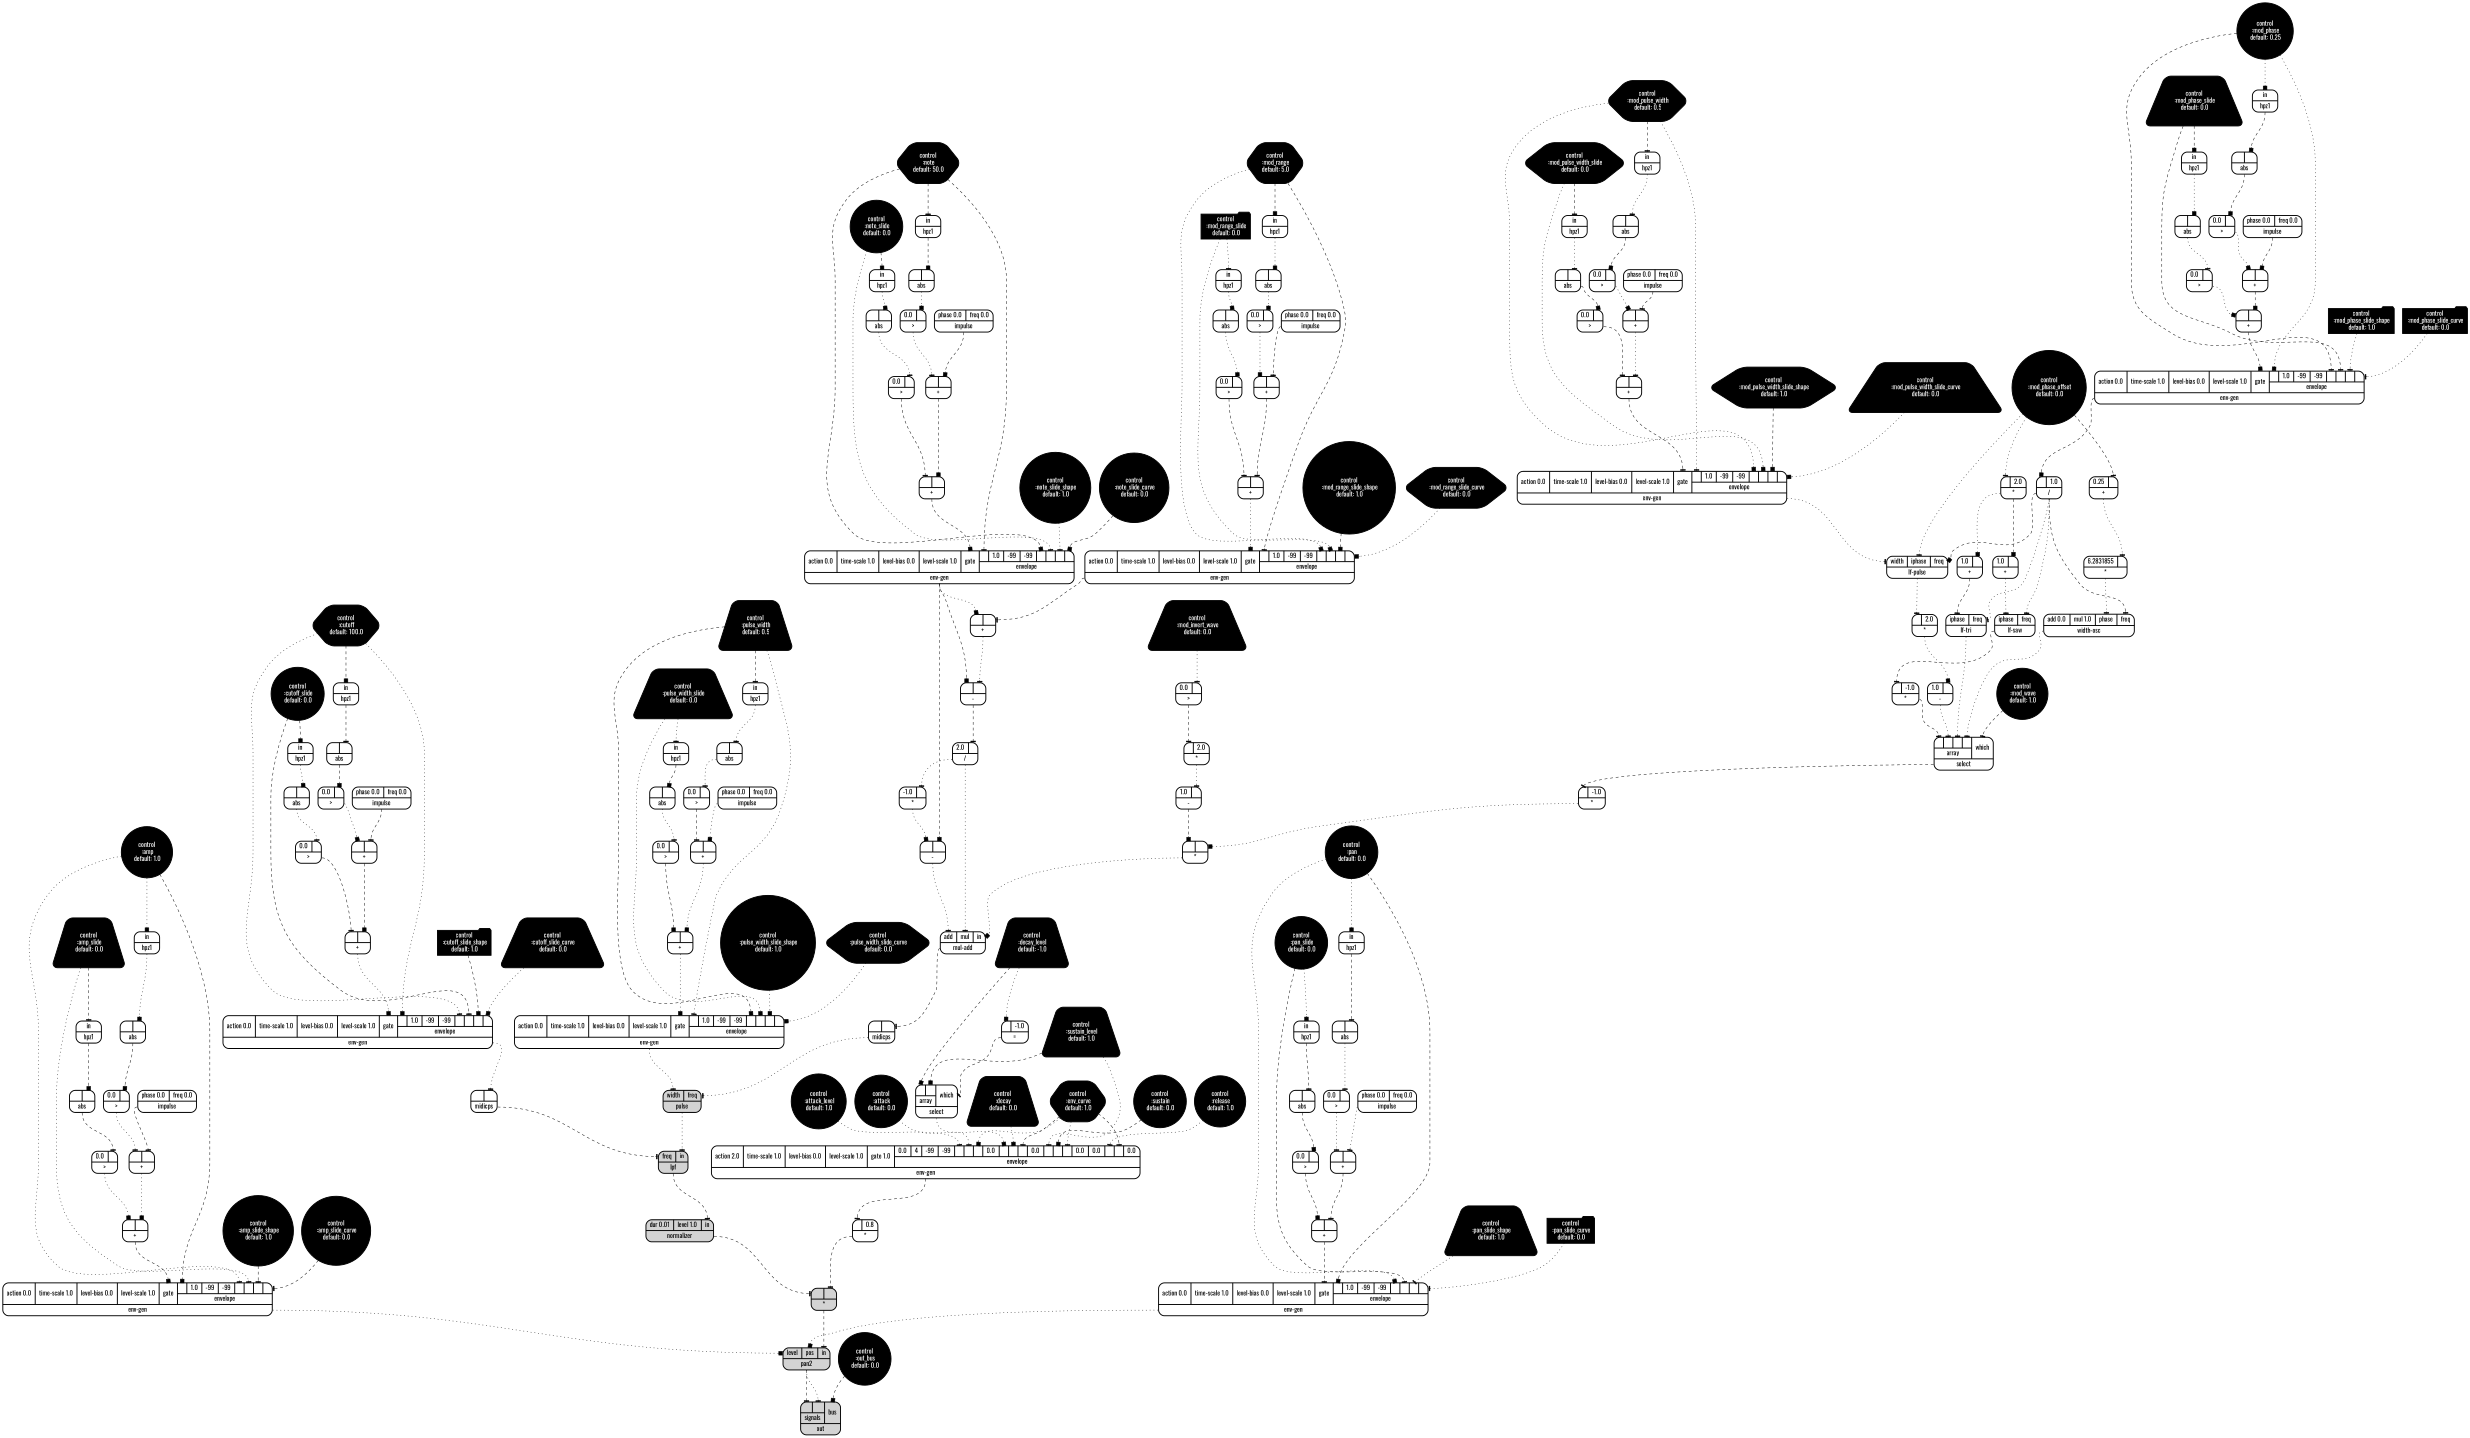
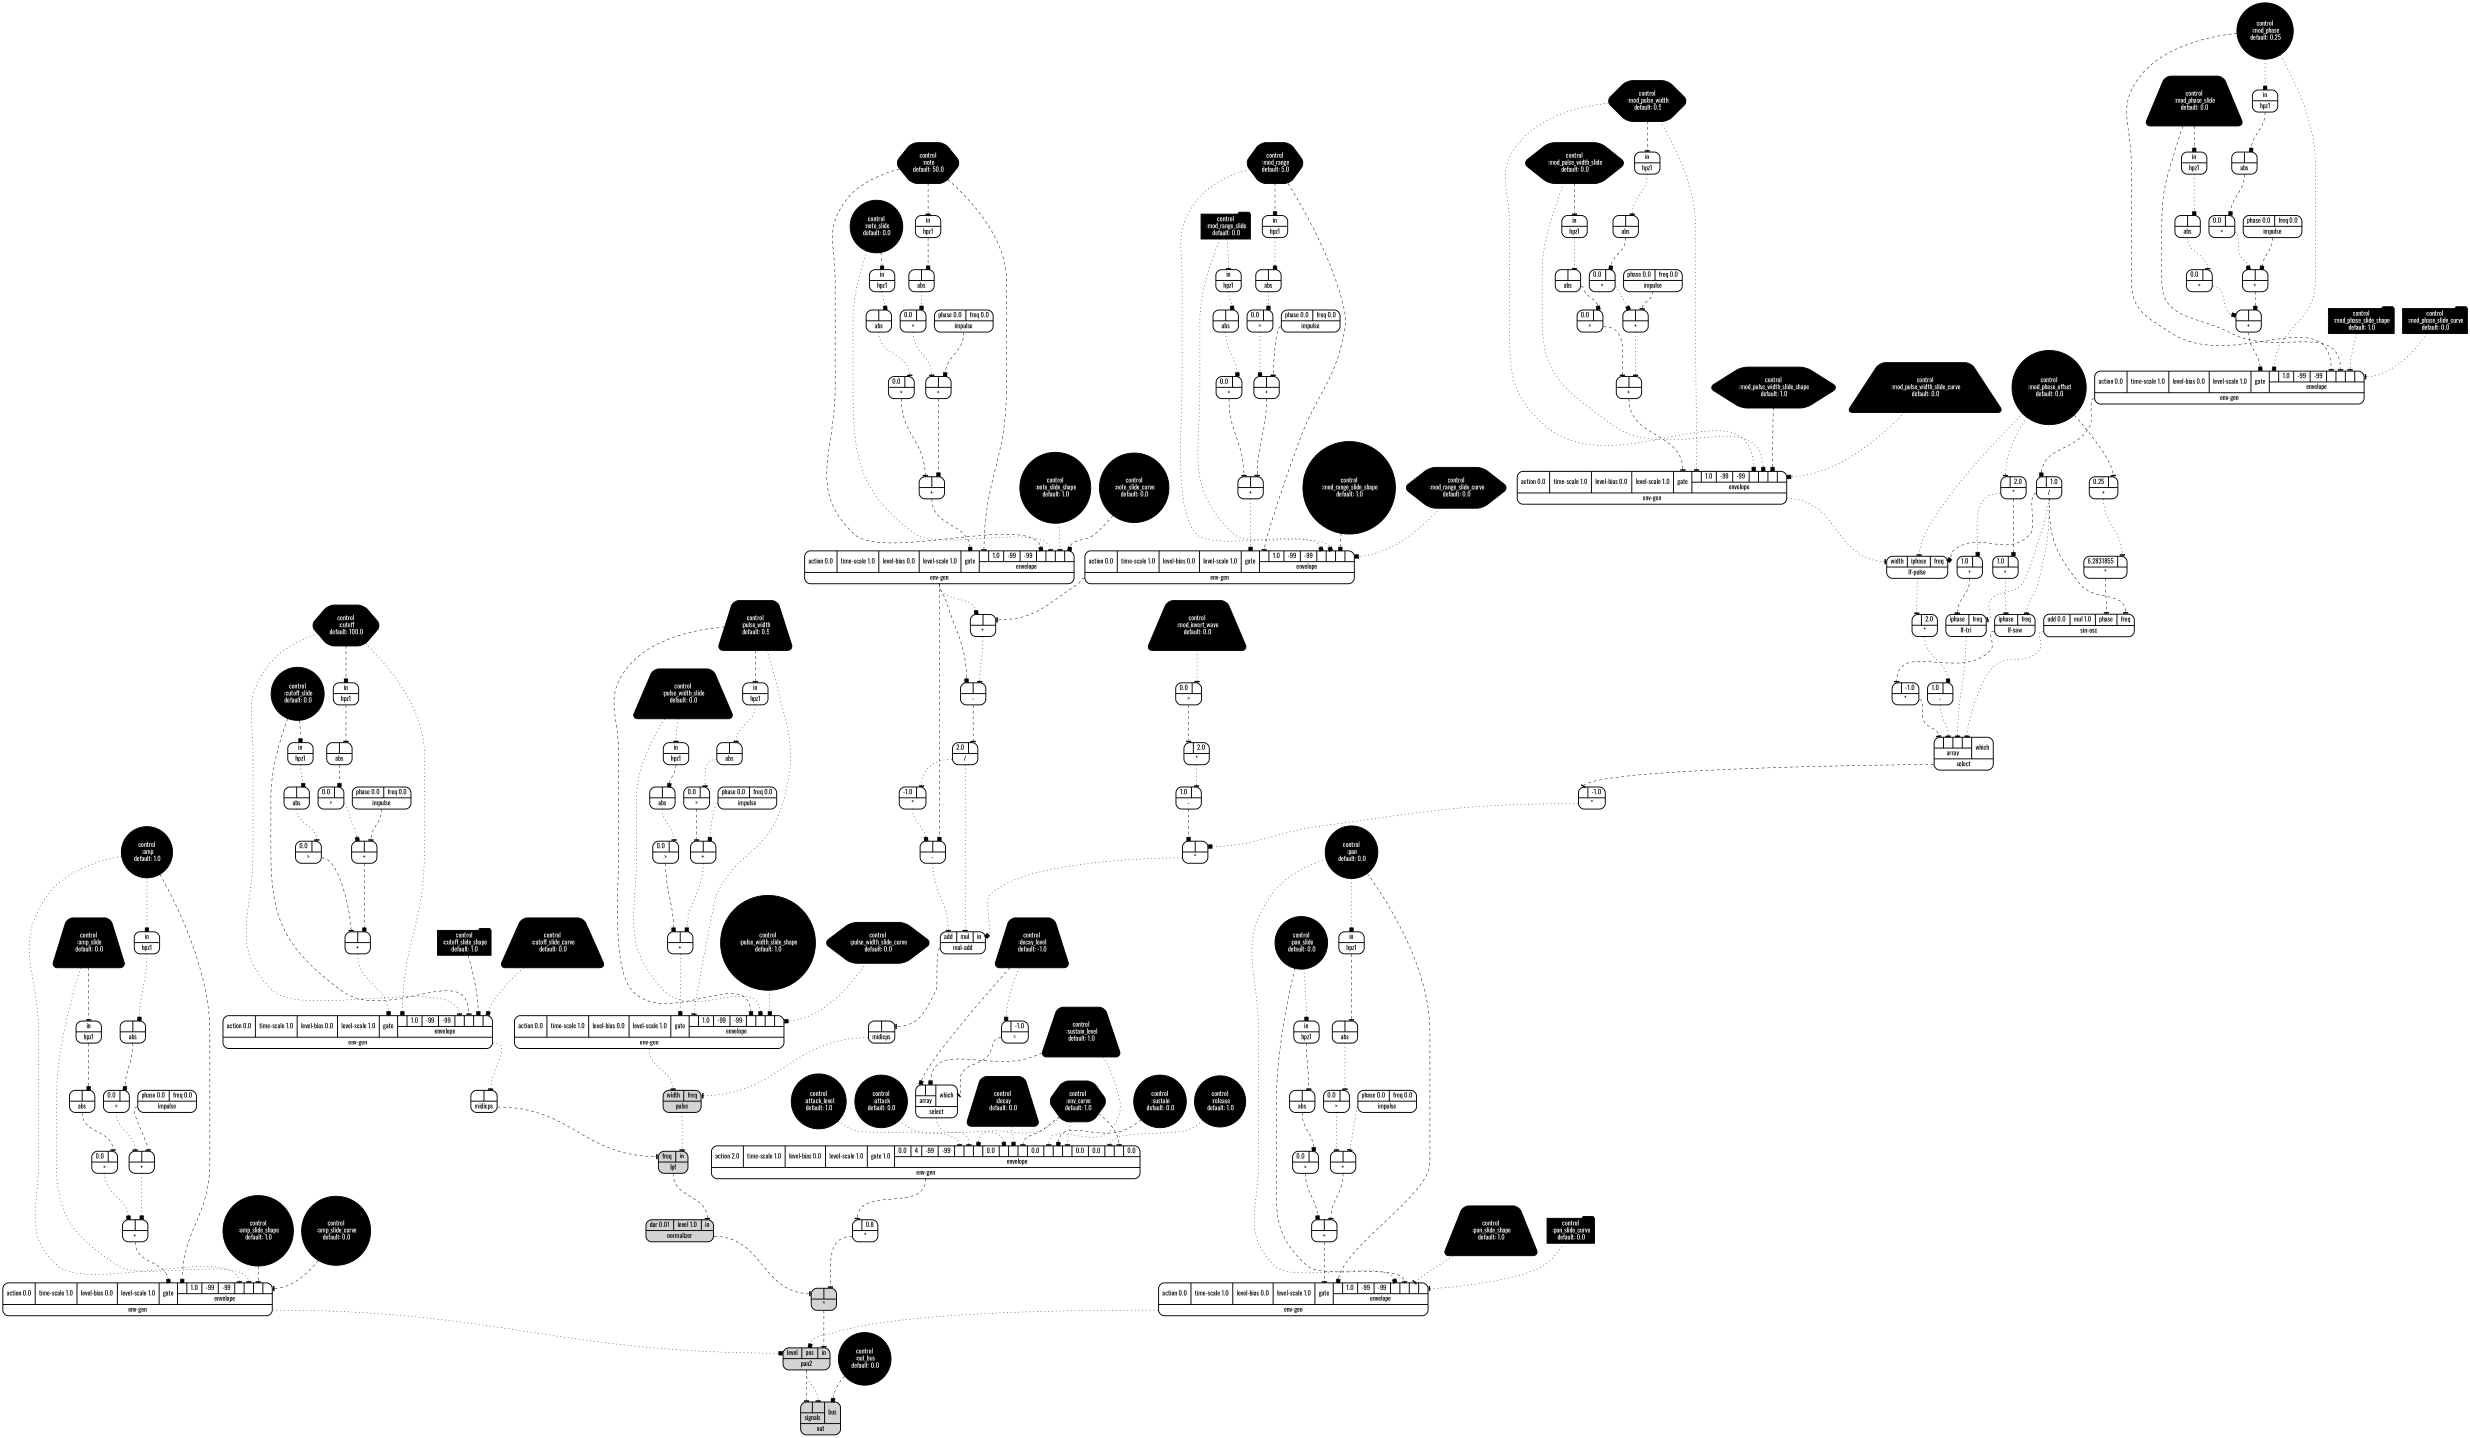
edge "6.2831855" -> "add 0.0": style dotted -> dashed
node "add 0.0": text "width-osc" -> "sin-osc"
node "control :mod_wave default: 1.0": removed
